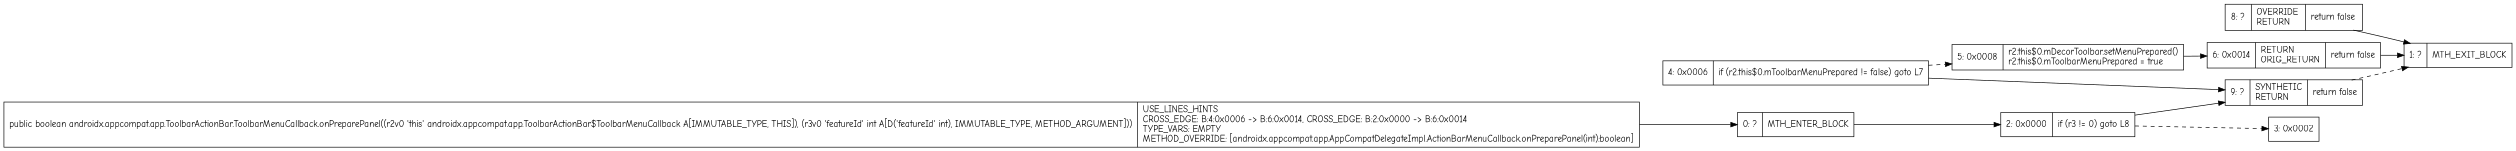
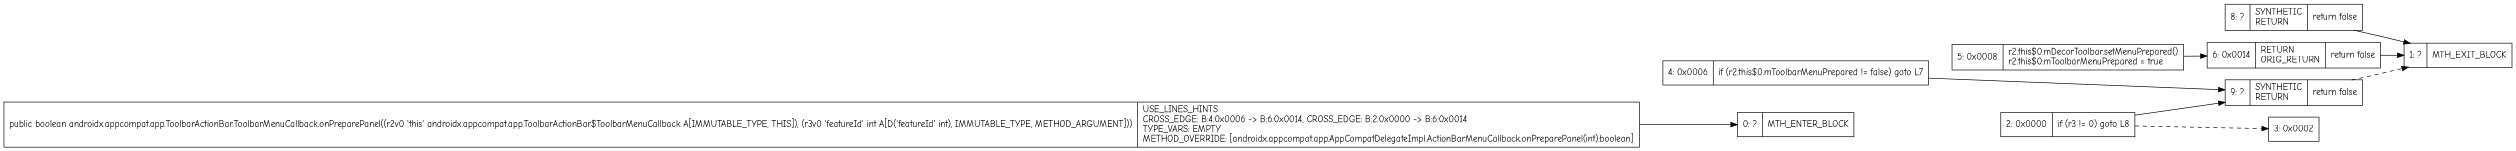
node "8: ?": text "OVERRIDE" -> "SYNTHETIC"
edge "4: 0x0006" -> "5: 0x0008": removed
edge "0: ?" -> "2: 0x0000": removed
